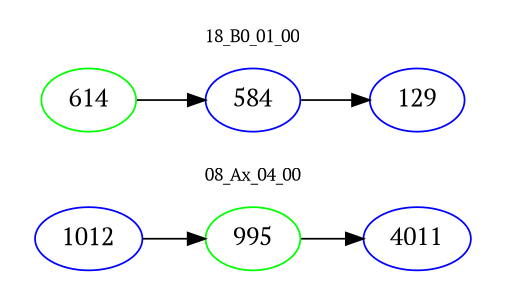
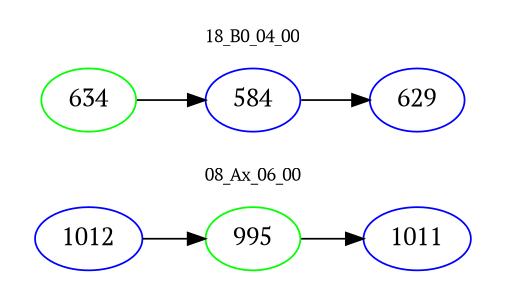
cluster "18_B0_01_00": label "18_B0_01_00" -> "18_B0_04_00"
node "614": label "614" -> "634"
node "129": label "129" -> "629"
cluster "08_Ax_04_00": label "08_Ax_04_00" -> "08_Ax_06_00"
node "4011": label "4011" -> "1011"
